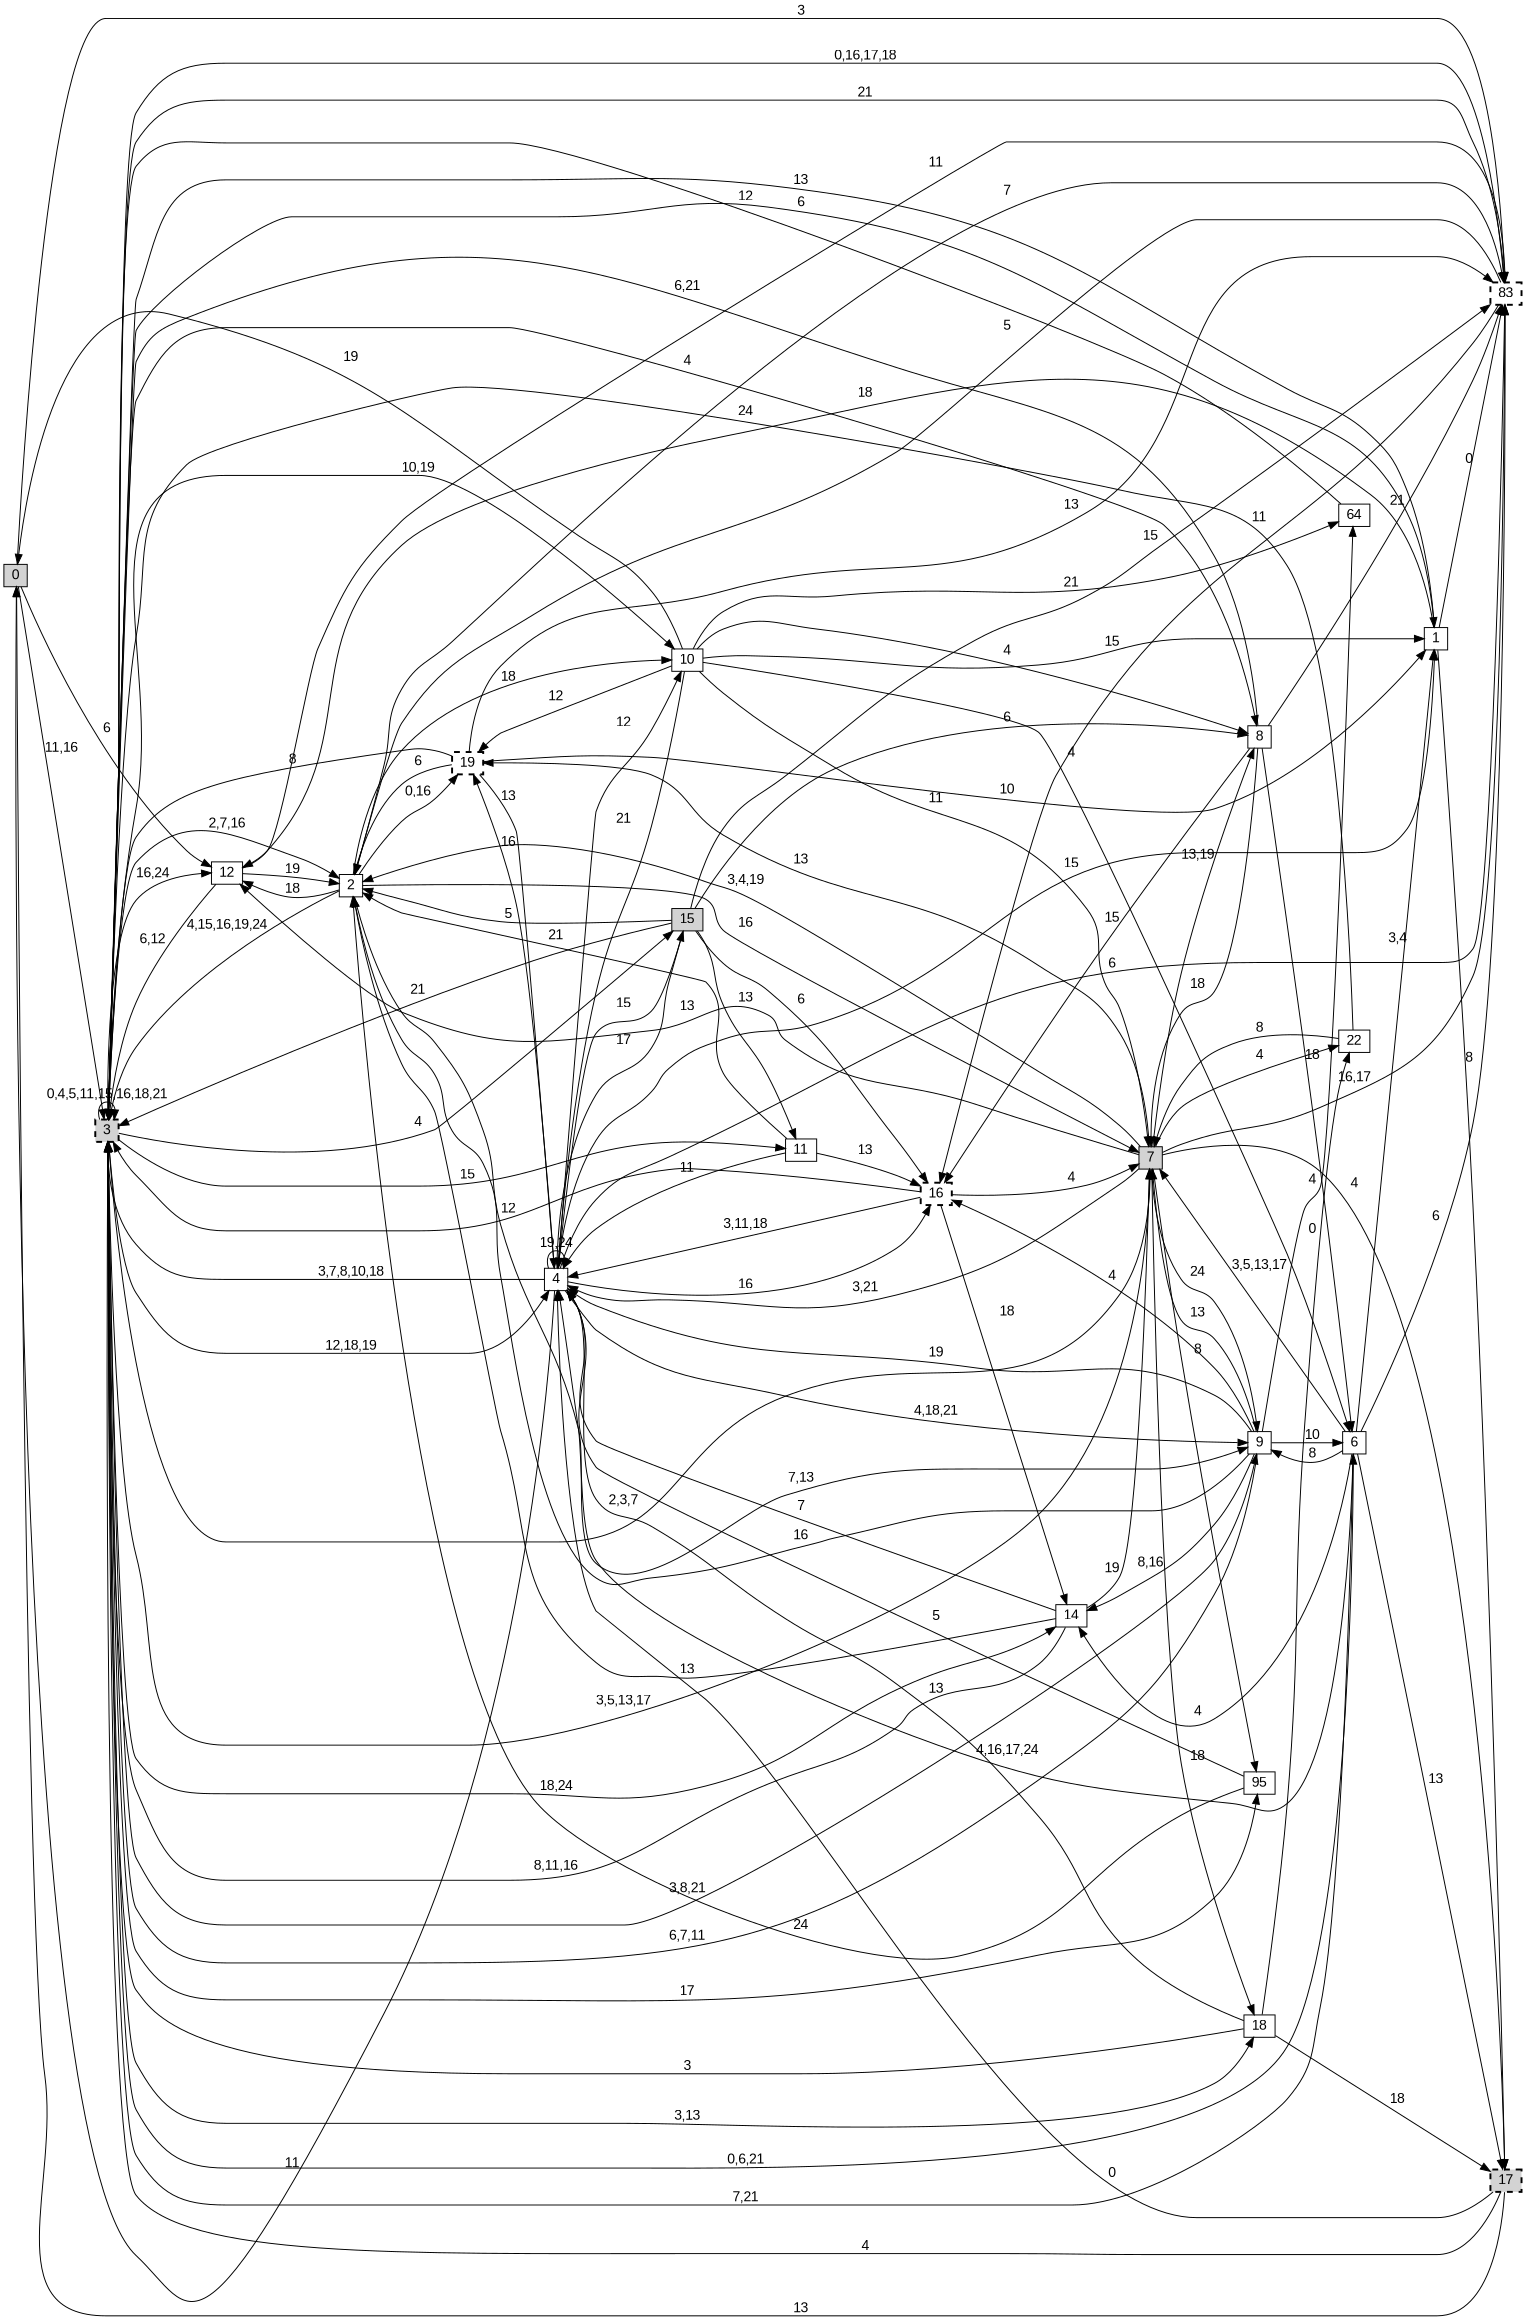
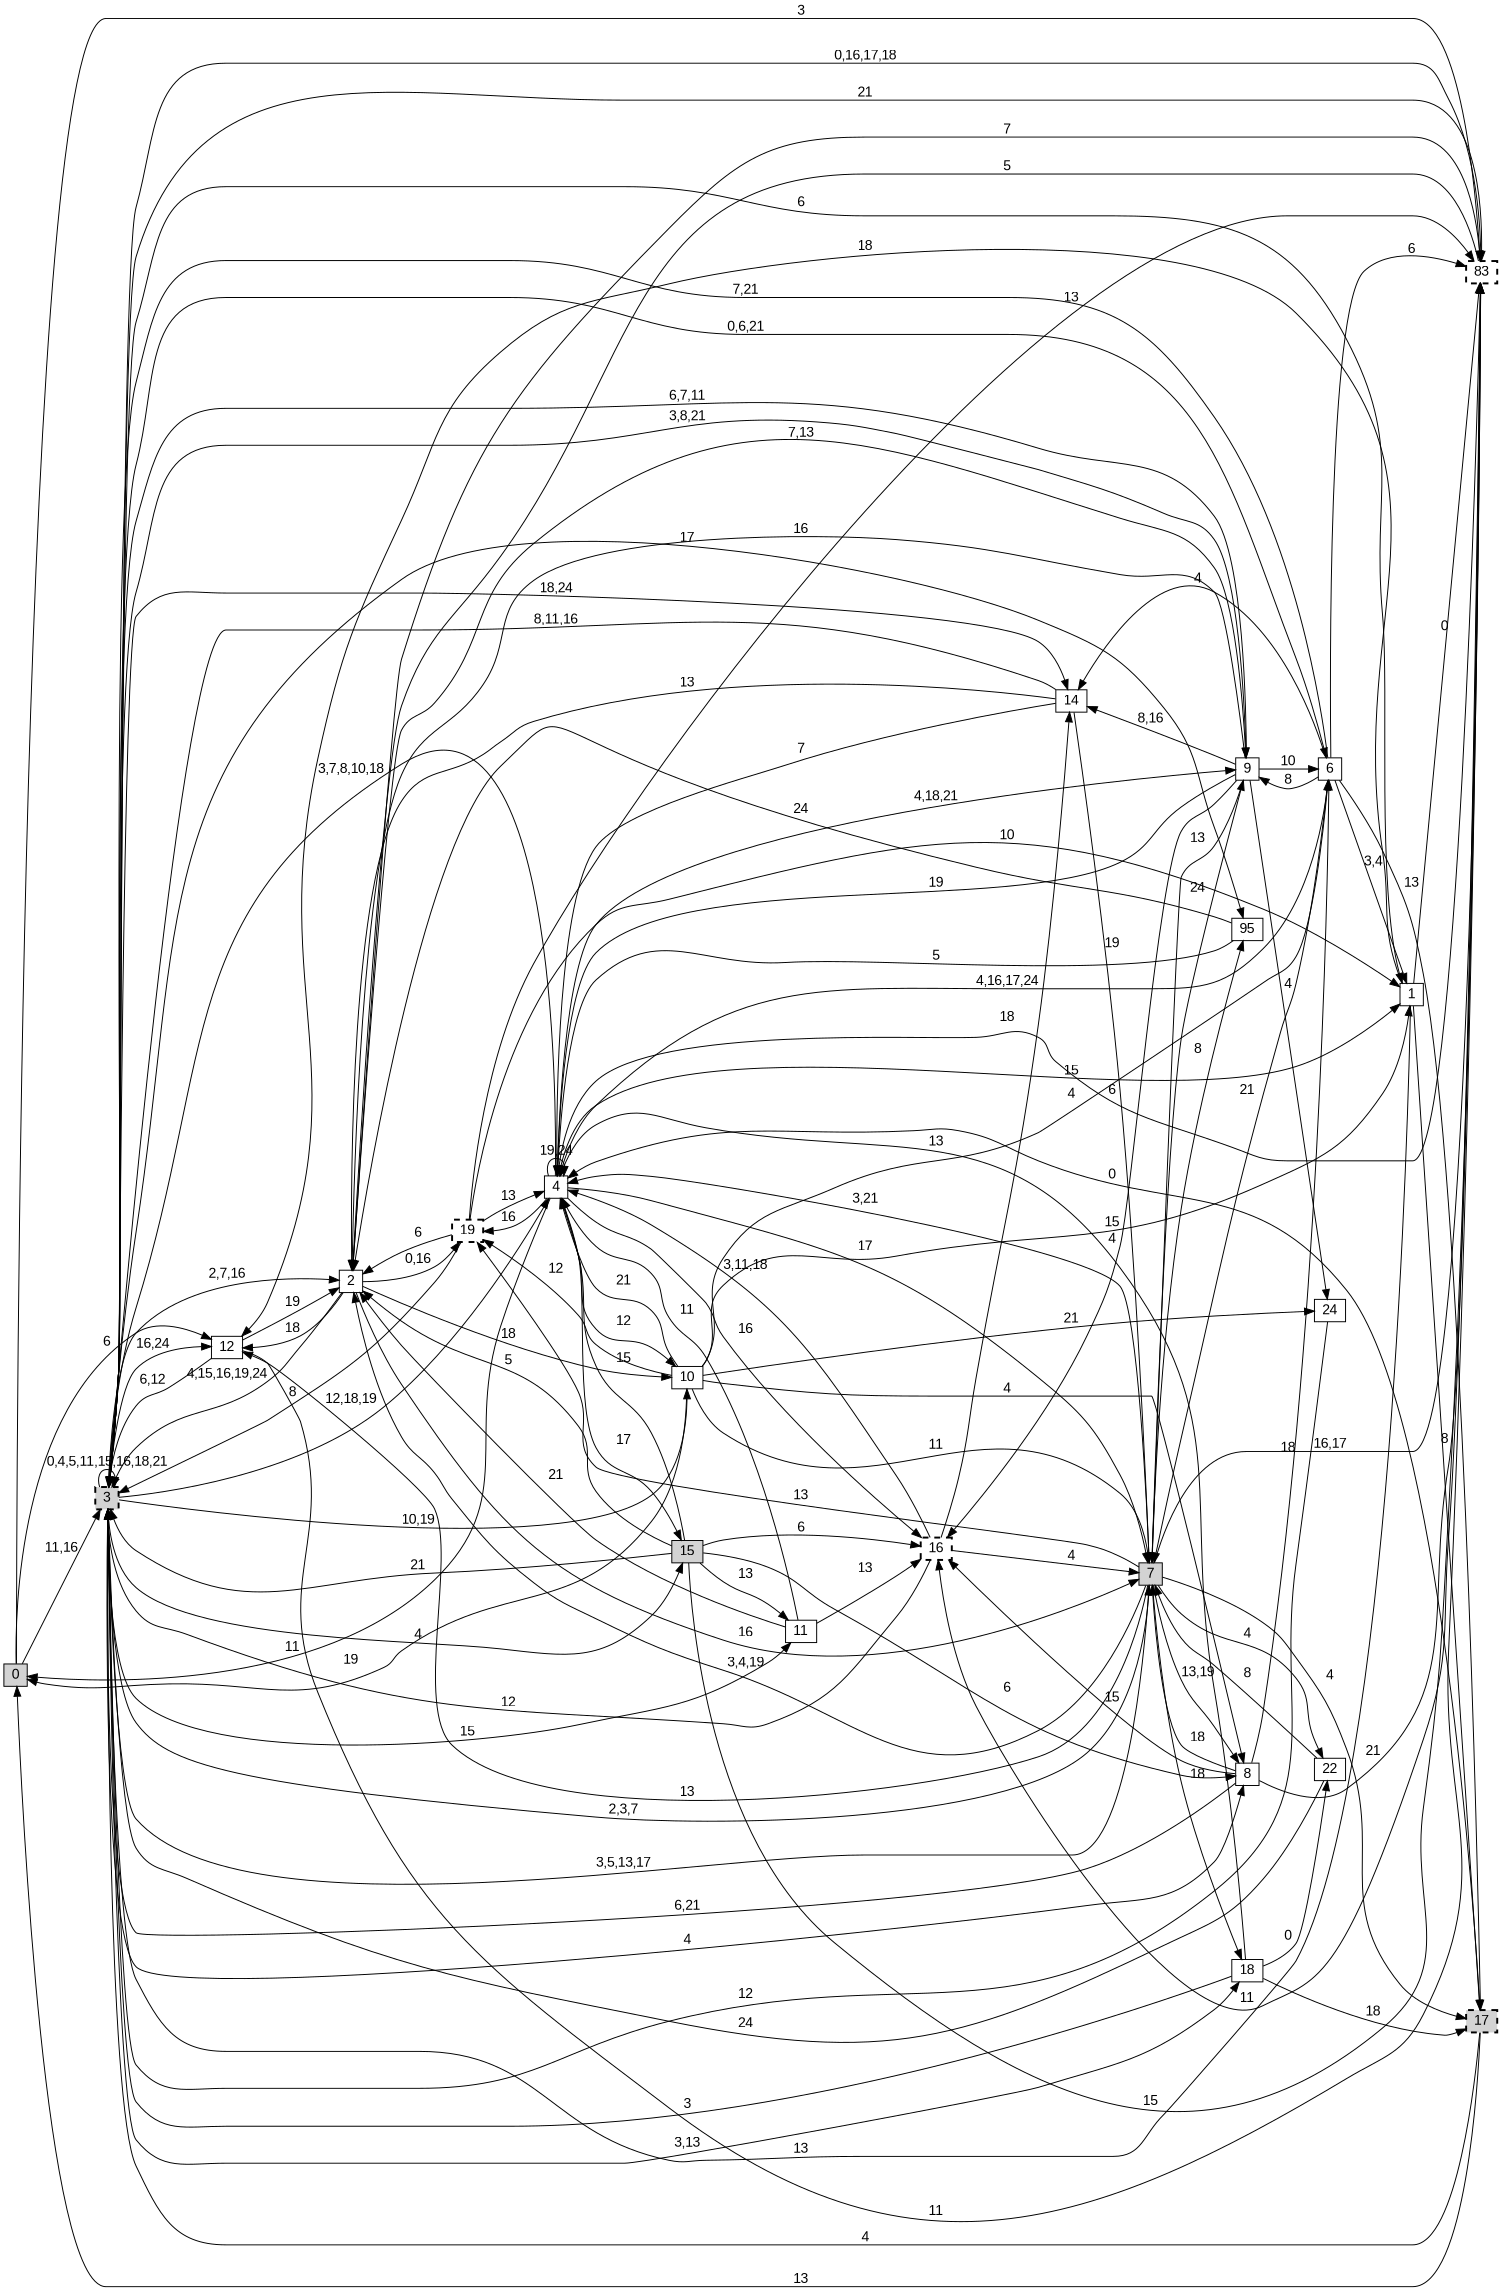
node "64": label "64" -> "24"
edge "6" -> "7": label "3,5,13,17" -> "21"
edge "4" -> "7": added, label "17"
